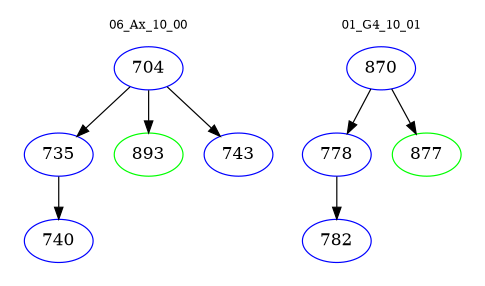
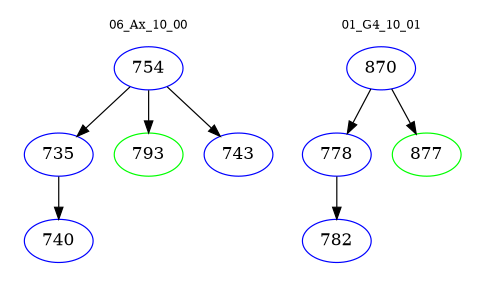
node "704": label "704" -> "754"
node "893": label "893" -> "793"
